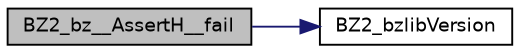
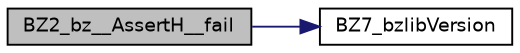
node "BZ2_bzlibVersion": label "BZ2_bzlibVersion" -> "BZ7_bzlibVersion"
